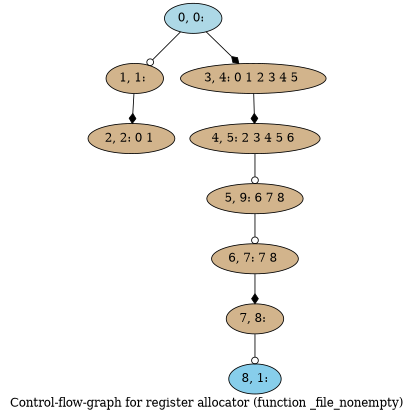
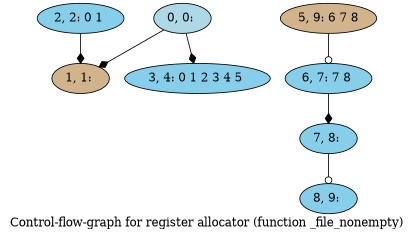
edge "0, 0:" -> "1, 1:": arrowhead odot -> diamond
node "3, 4: 0 1 2 3 4 5": fillcolor tan -> skyblue
edge "1, 1:" -> "2, 2: 0 1": reversed
node "2, 2: 0 1": fillcolor tan -> skyblue
node "4, 5: 2 3 4 5 6": removed
node "6, 7: 7 8": fillcolor tan -> skyblue
node "7, 8:": fillcolor tan -> skyblue
node "8, 1:": label "8, 1:" -> "8, 9:"
